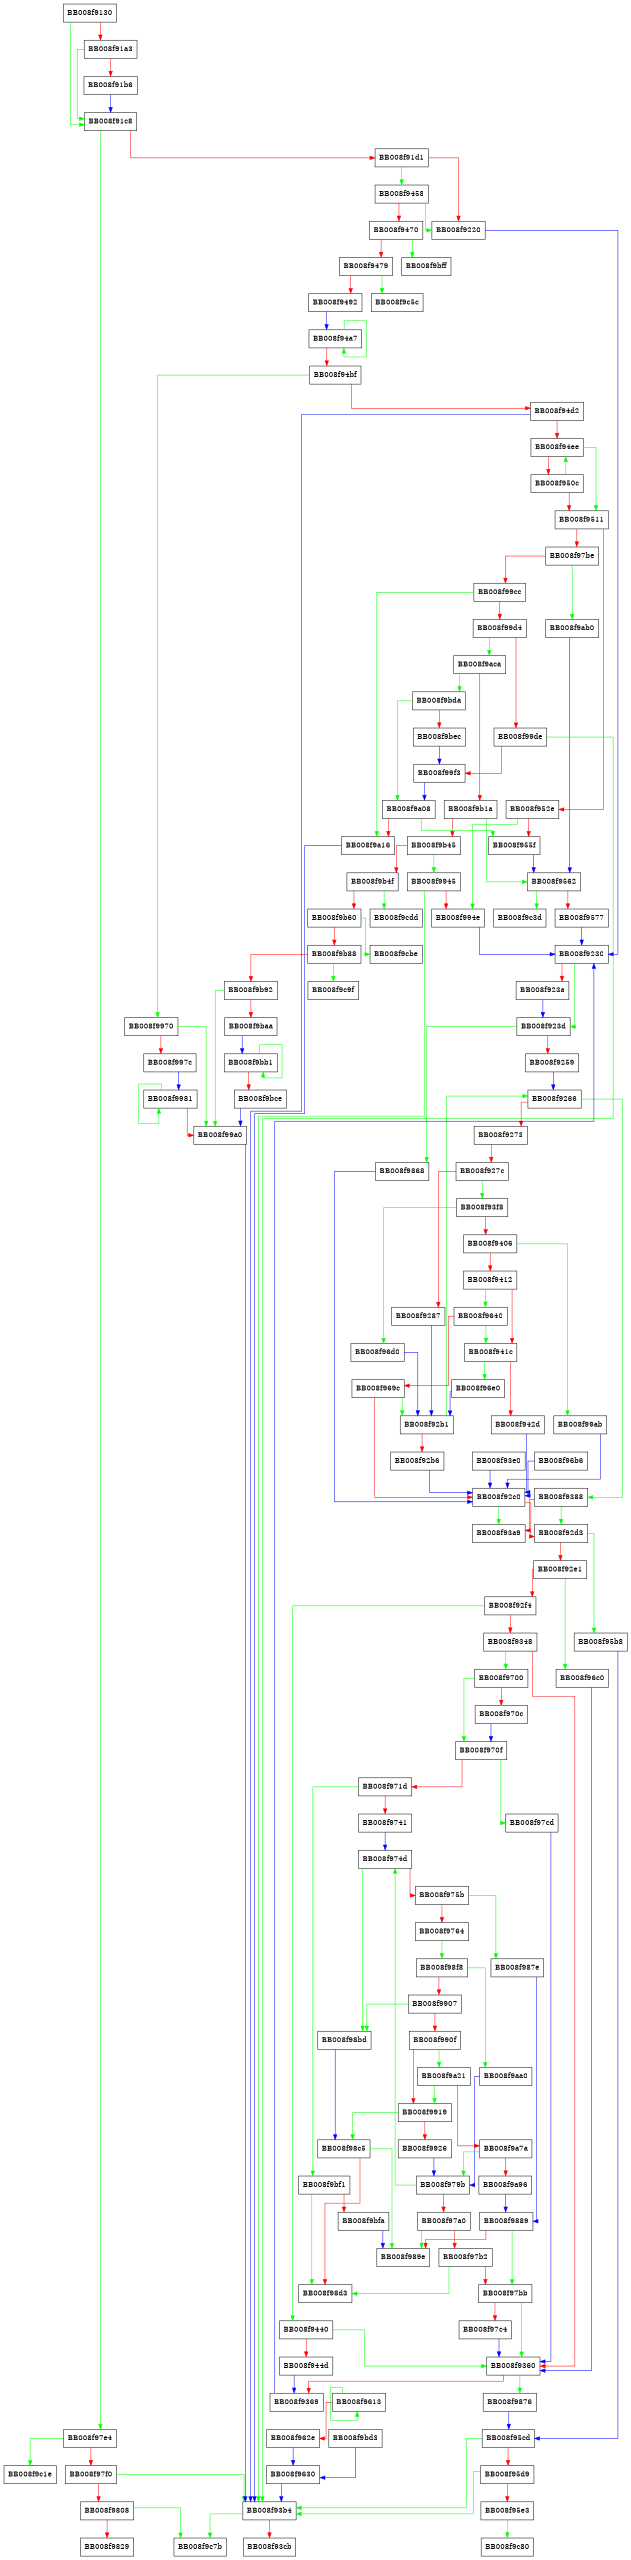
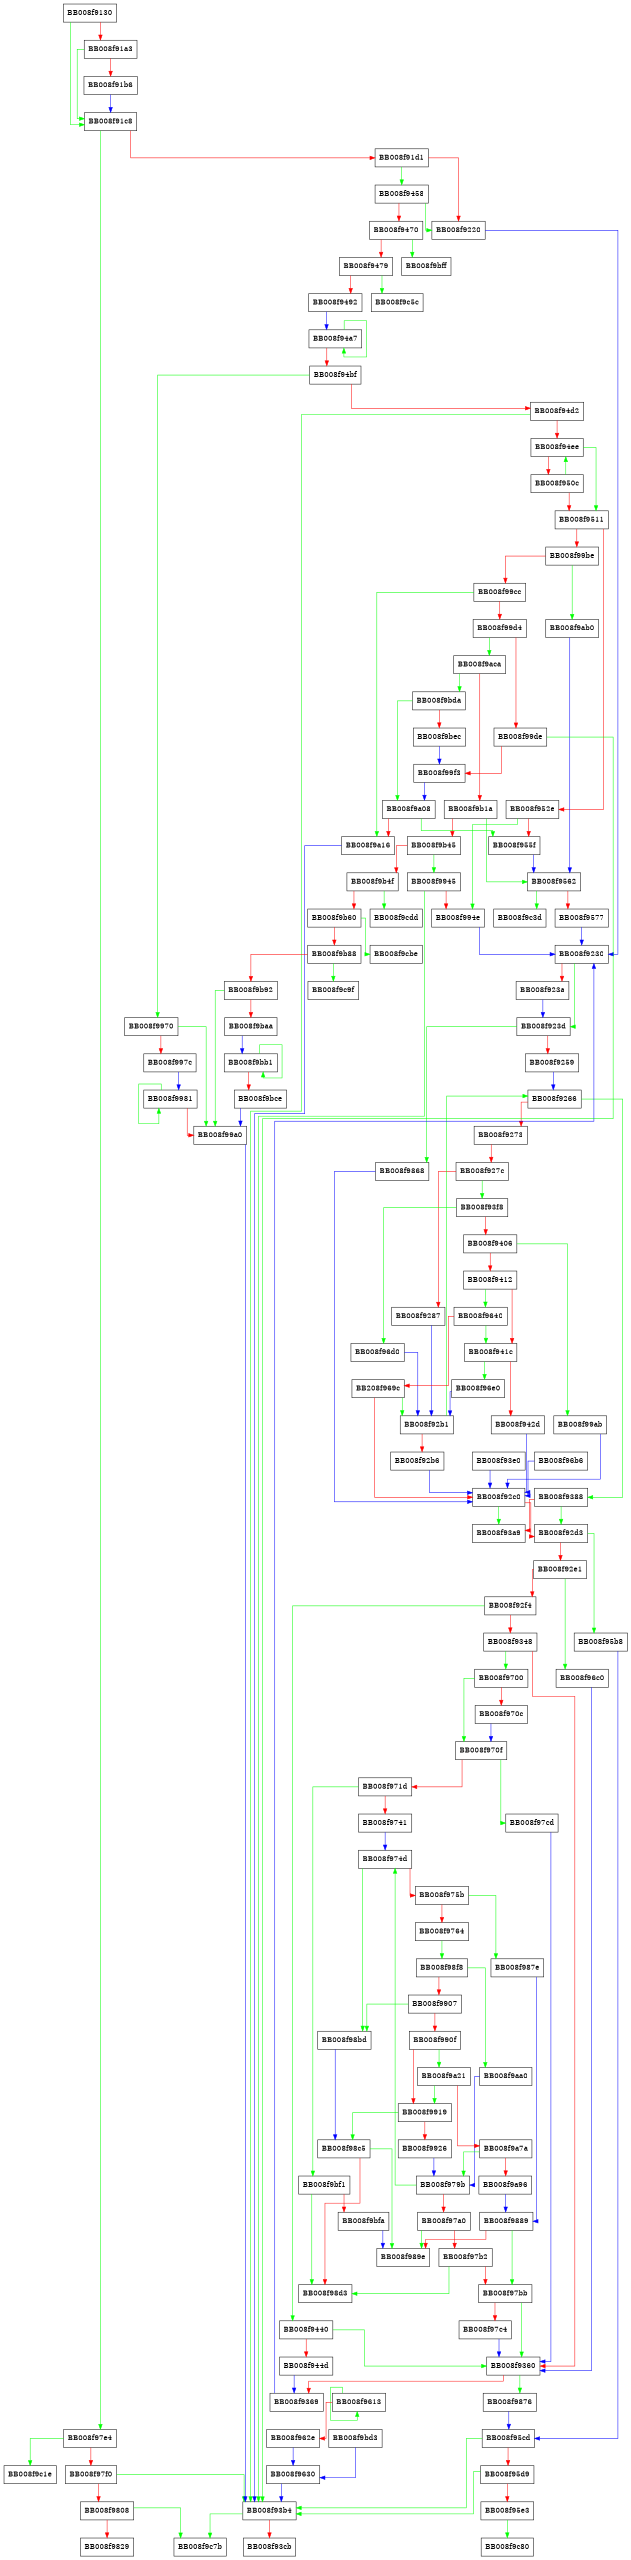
node "BB008f97be": label "BB008f97be" -> "BB008f99be"
edge "BB008f94d2" -> "BB008f93b4": color blue -> green
node "BB008f969c": label "BB008f969c" -> "BB208f969c"
